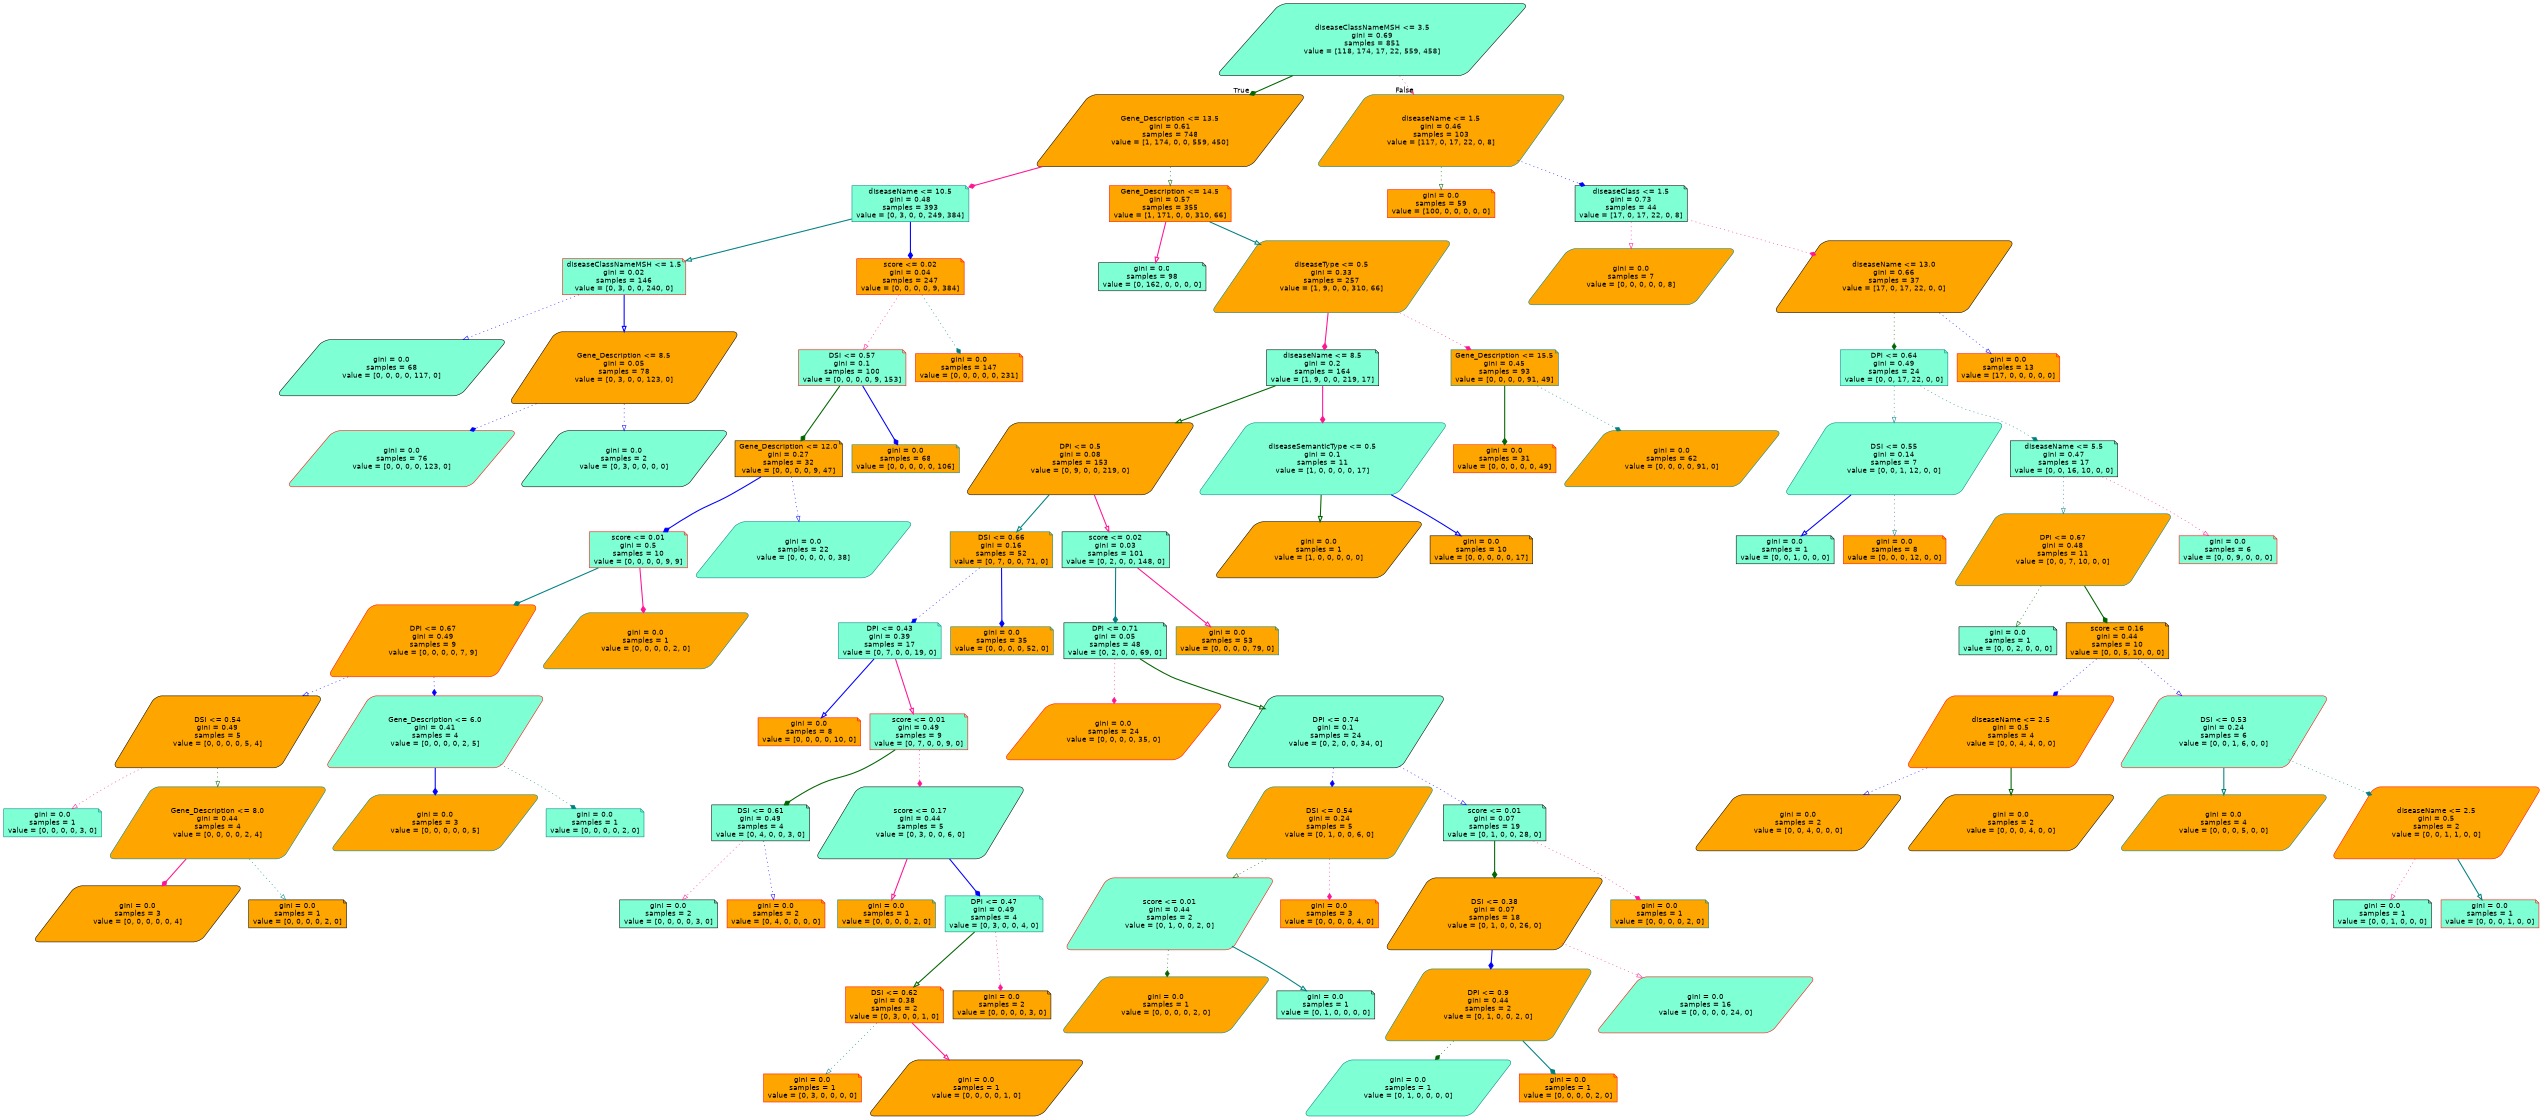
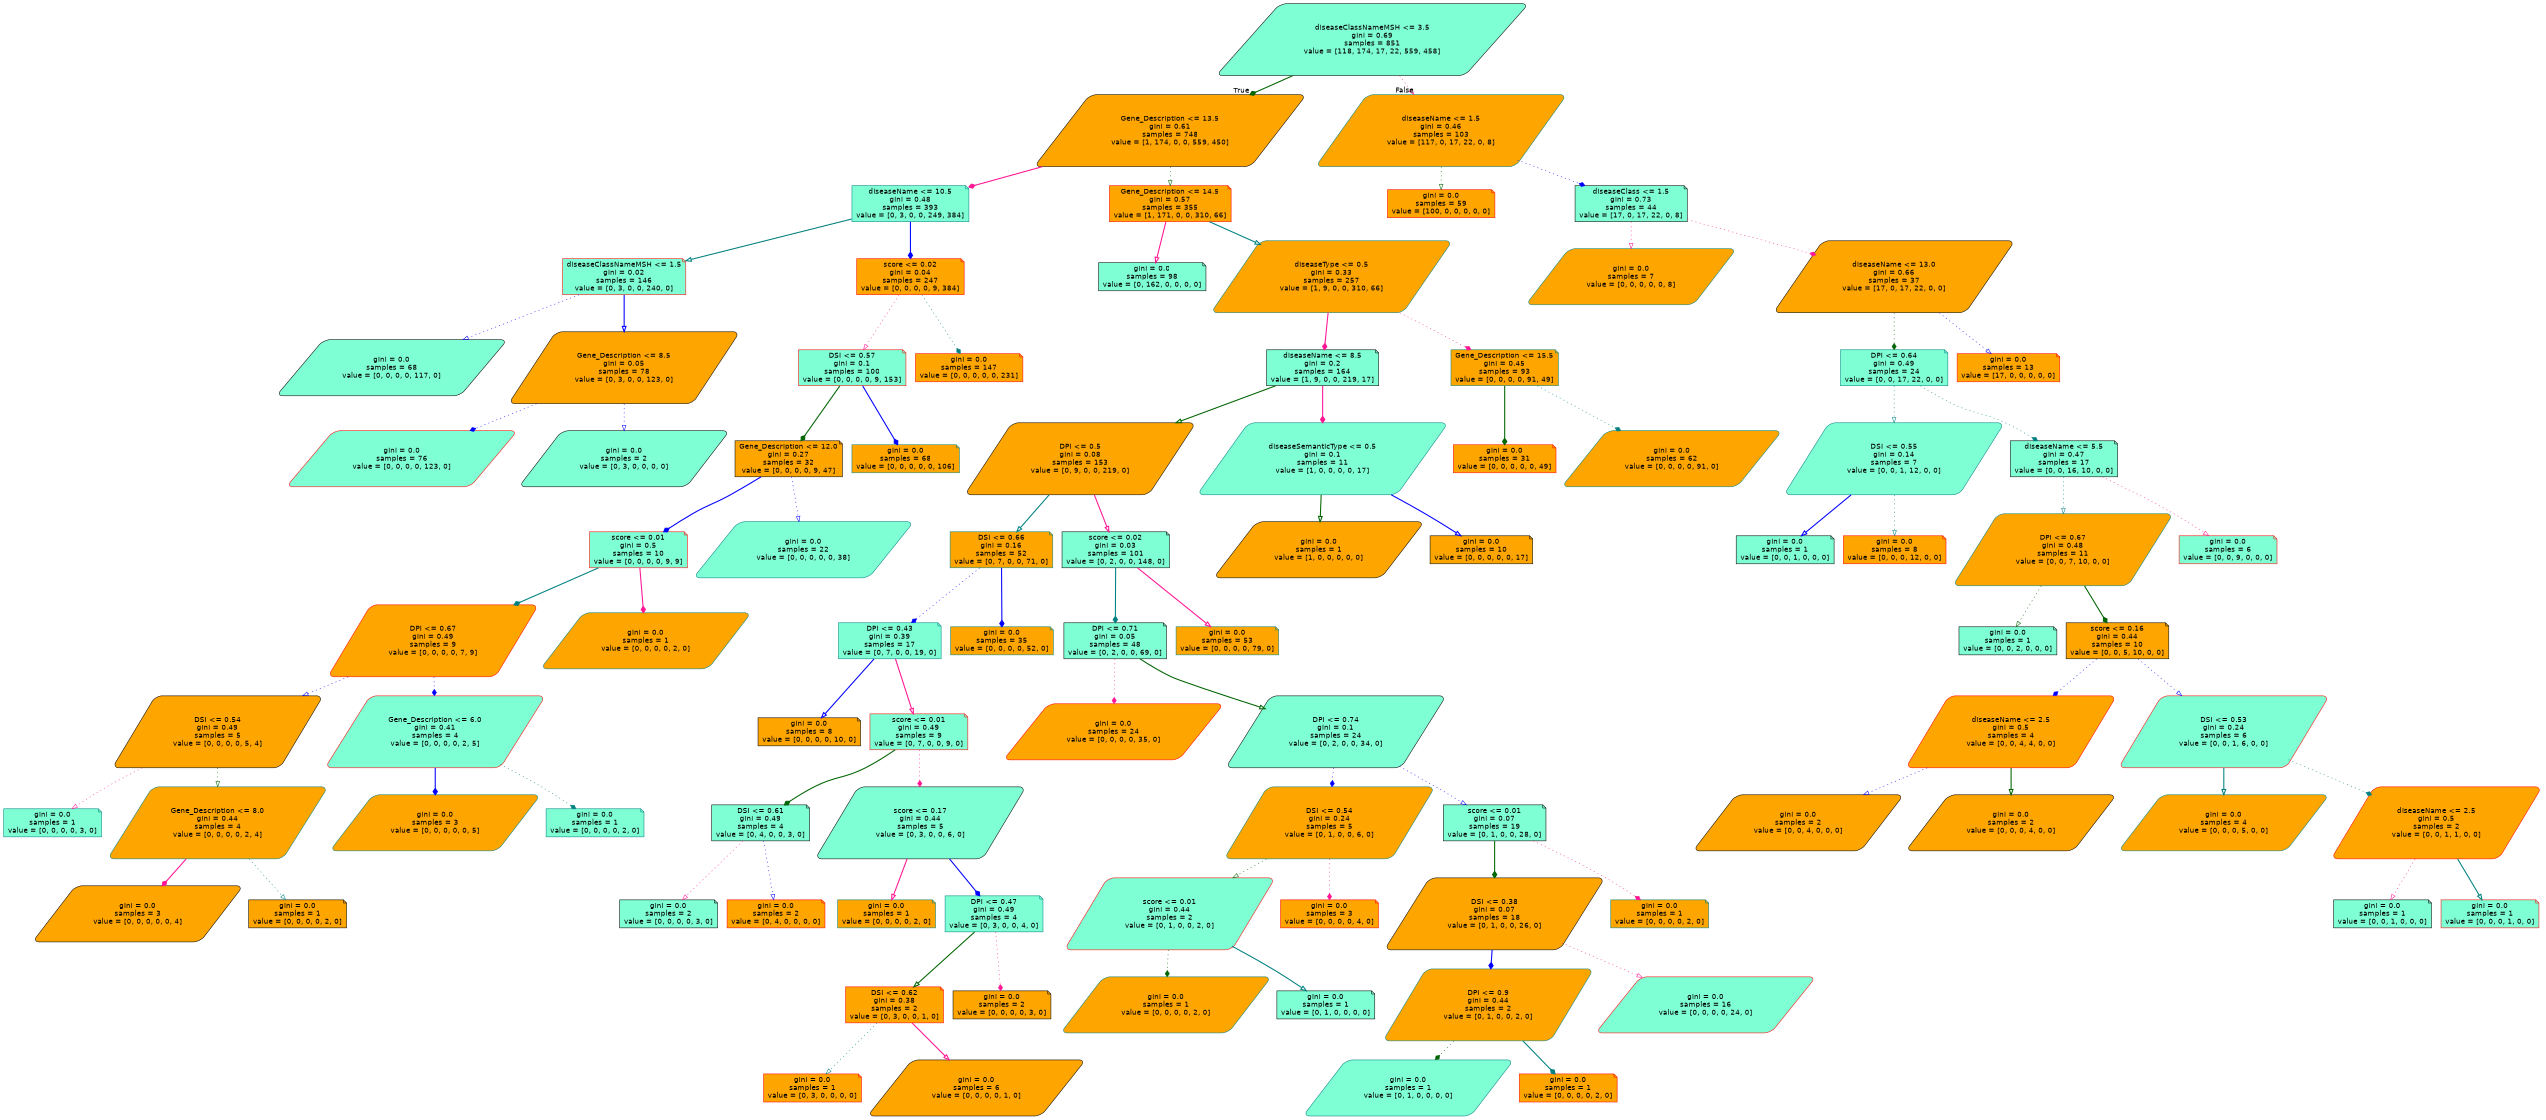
node "gini = 0.0 samples = 8 value = [0, 0, 0, 0, 10, 0]": color red -> black
node "gini = 0.0 samples = 1 value = [0, 0, 0, 0, 1, 0]": label "gini = 0.0 samples = 1 value = [0, 0, 0, 0, 1, 0]" -> "gini = 0.0 samples = 6 value = [0, 0, 0, 0, 1, 0]"
